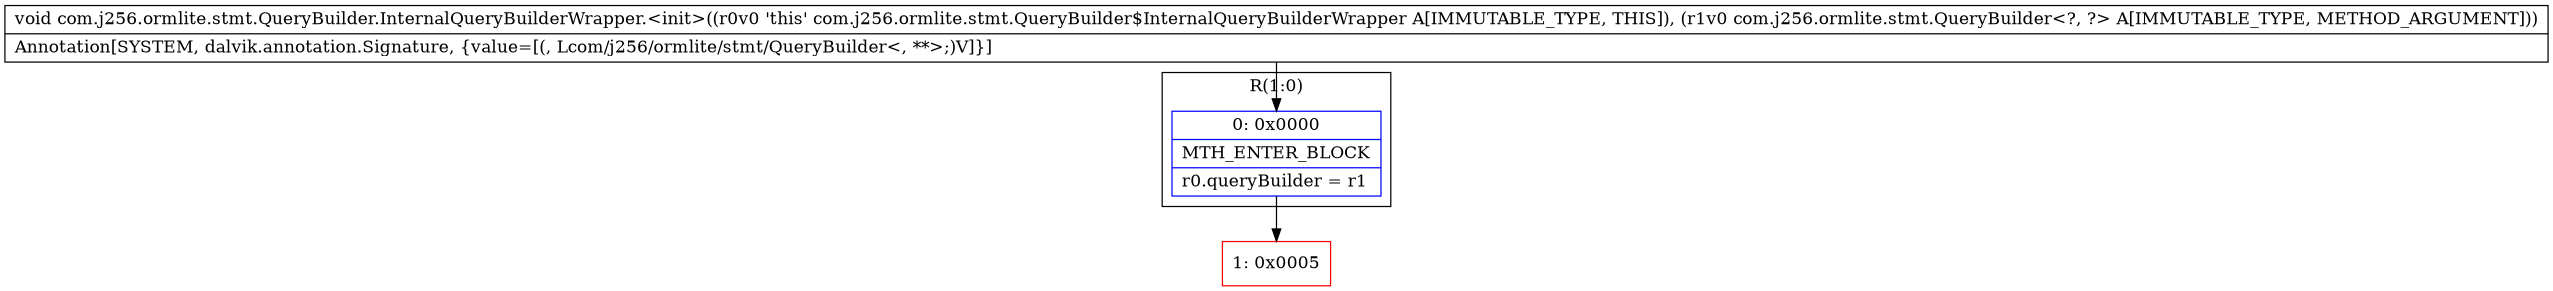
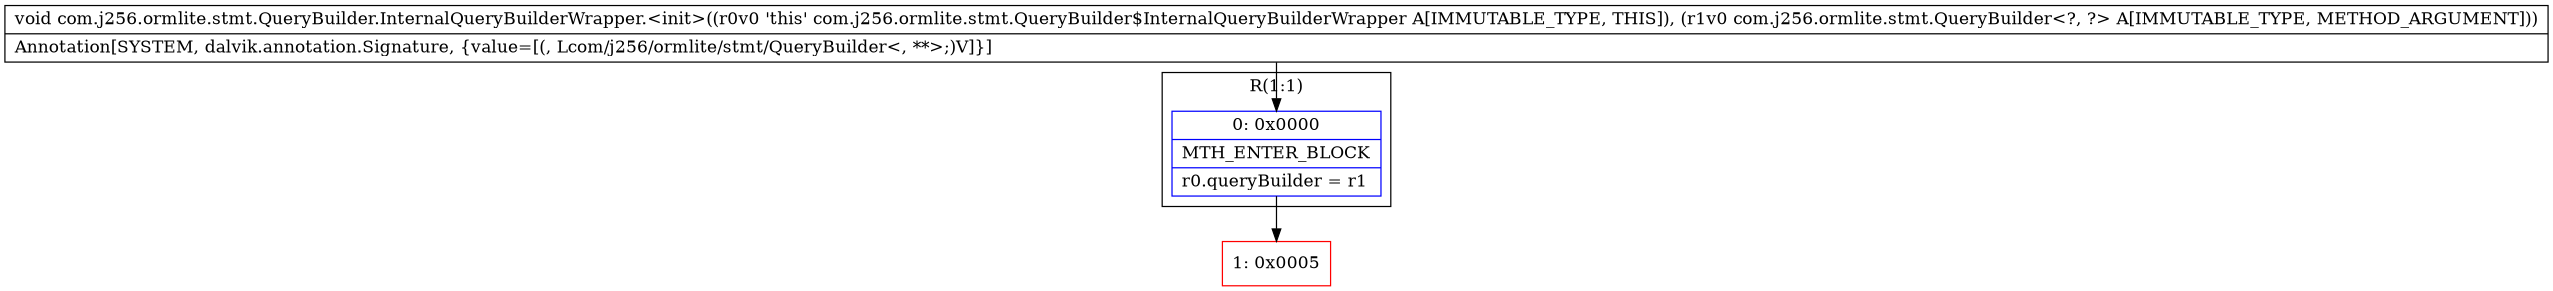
cluster "R(1:0)": label "R(1:0)" -> "R(1:1)"
